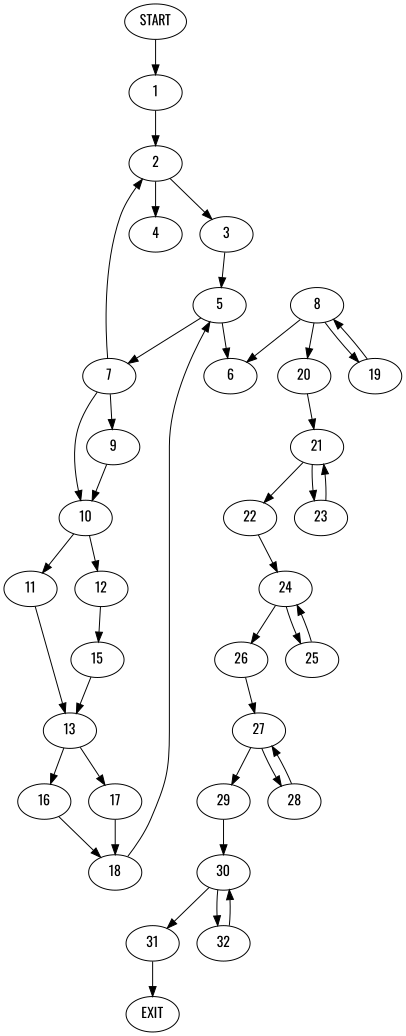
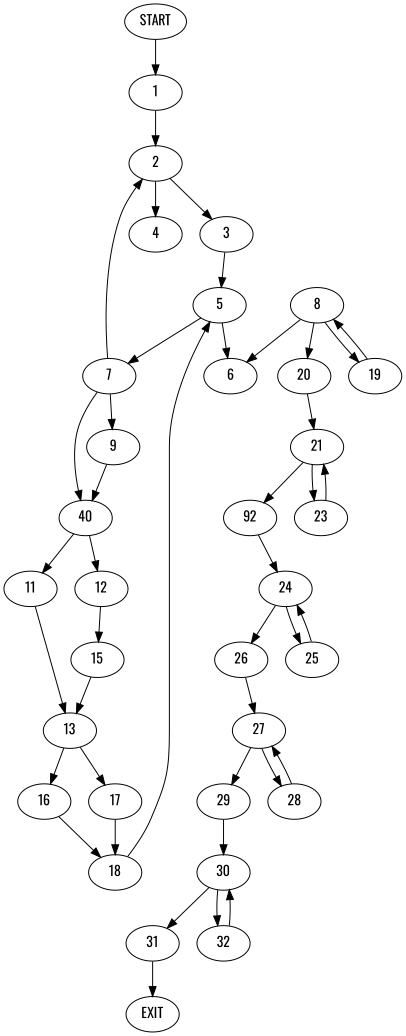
node "10": label "10" -> "40"
node "22": label "22" -> "92"
